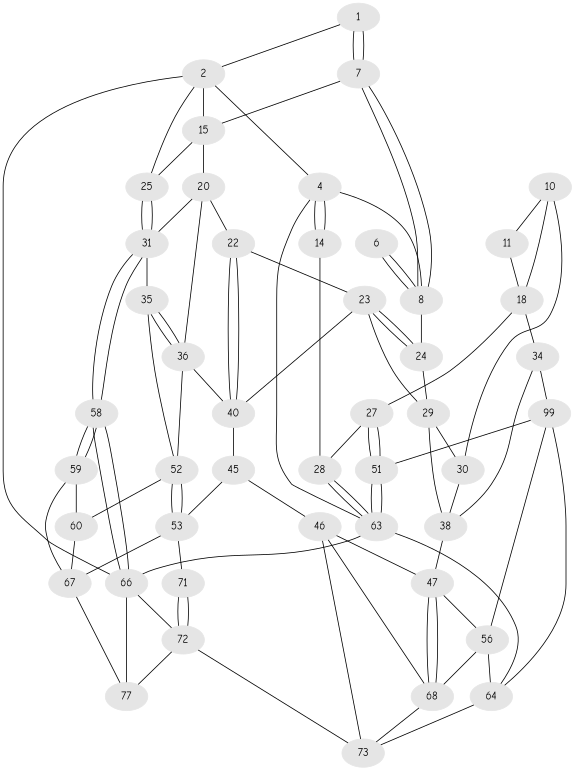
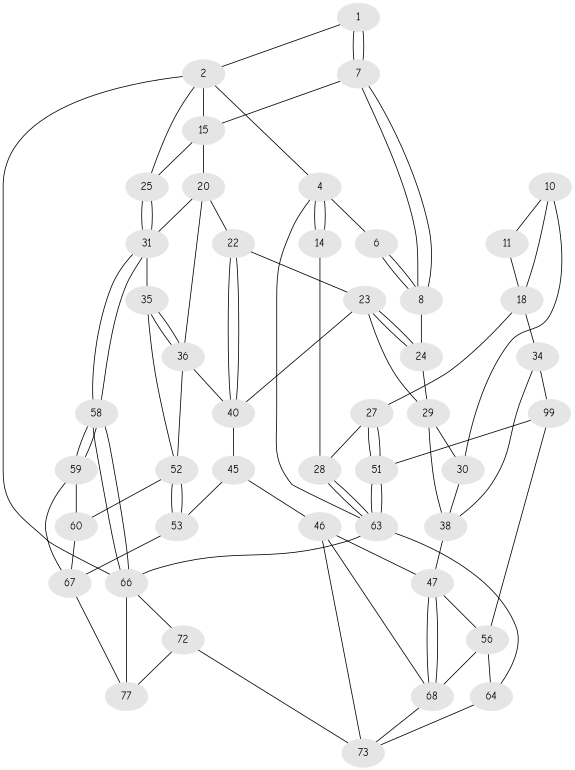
edge "4" -- "8": now "4" -- "6"
edge "99" -- "64": removed
node "71": removed
